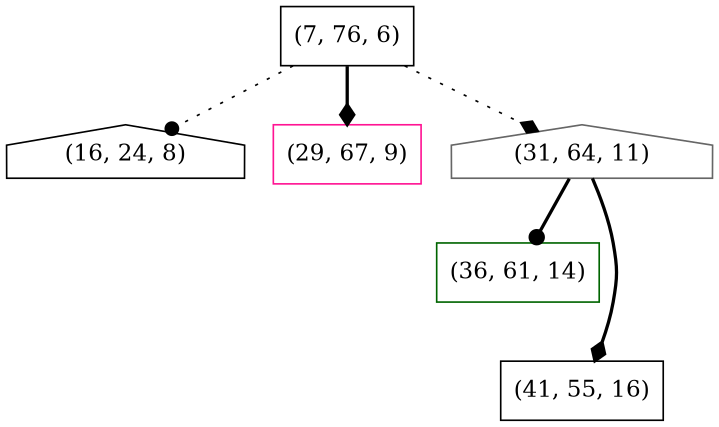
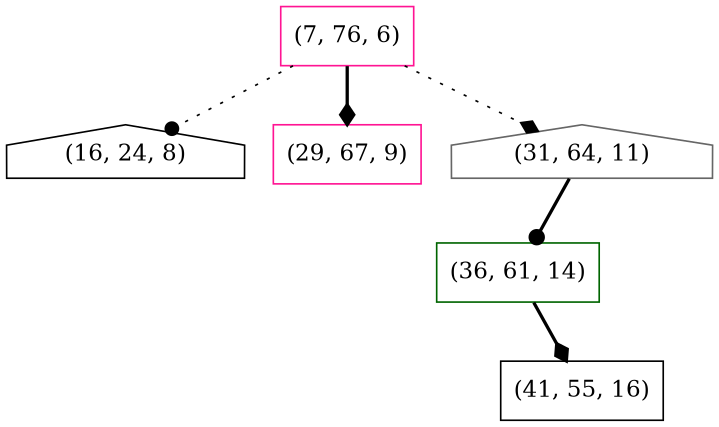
node "(7, 76, 6)": color black -> deeppink
edge "(31, 64, 11)" -> "(41, 55, 16)": now "(36, 61, 14)" -> "(41, 55, 16)"
